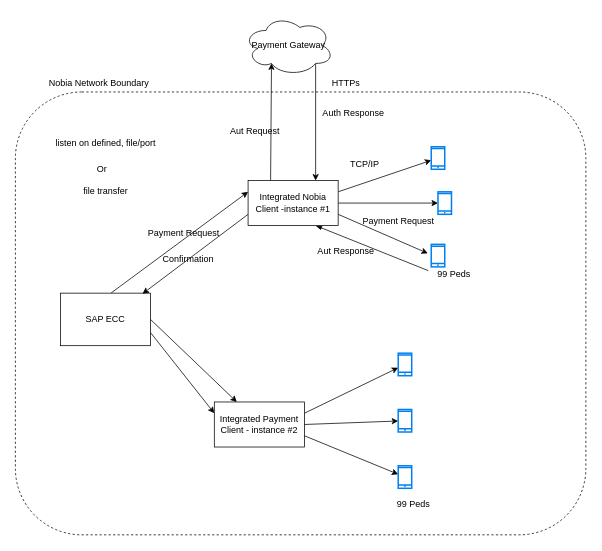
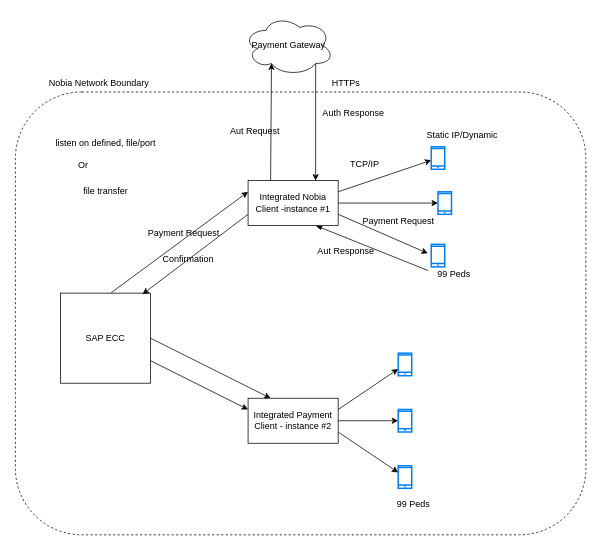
node "Static IP/Dynamic": added
node "Or": moved (102, 169) -> (83, 165)
node "SAP ECC": size 90x53 -> 90x90
node "Integrated Payment Client - instance #2": moved (259, 424) -> (293, 420)
